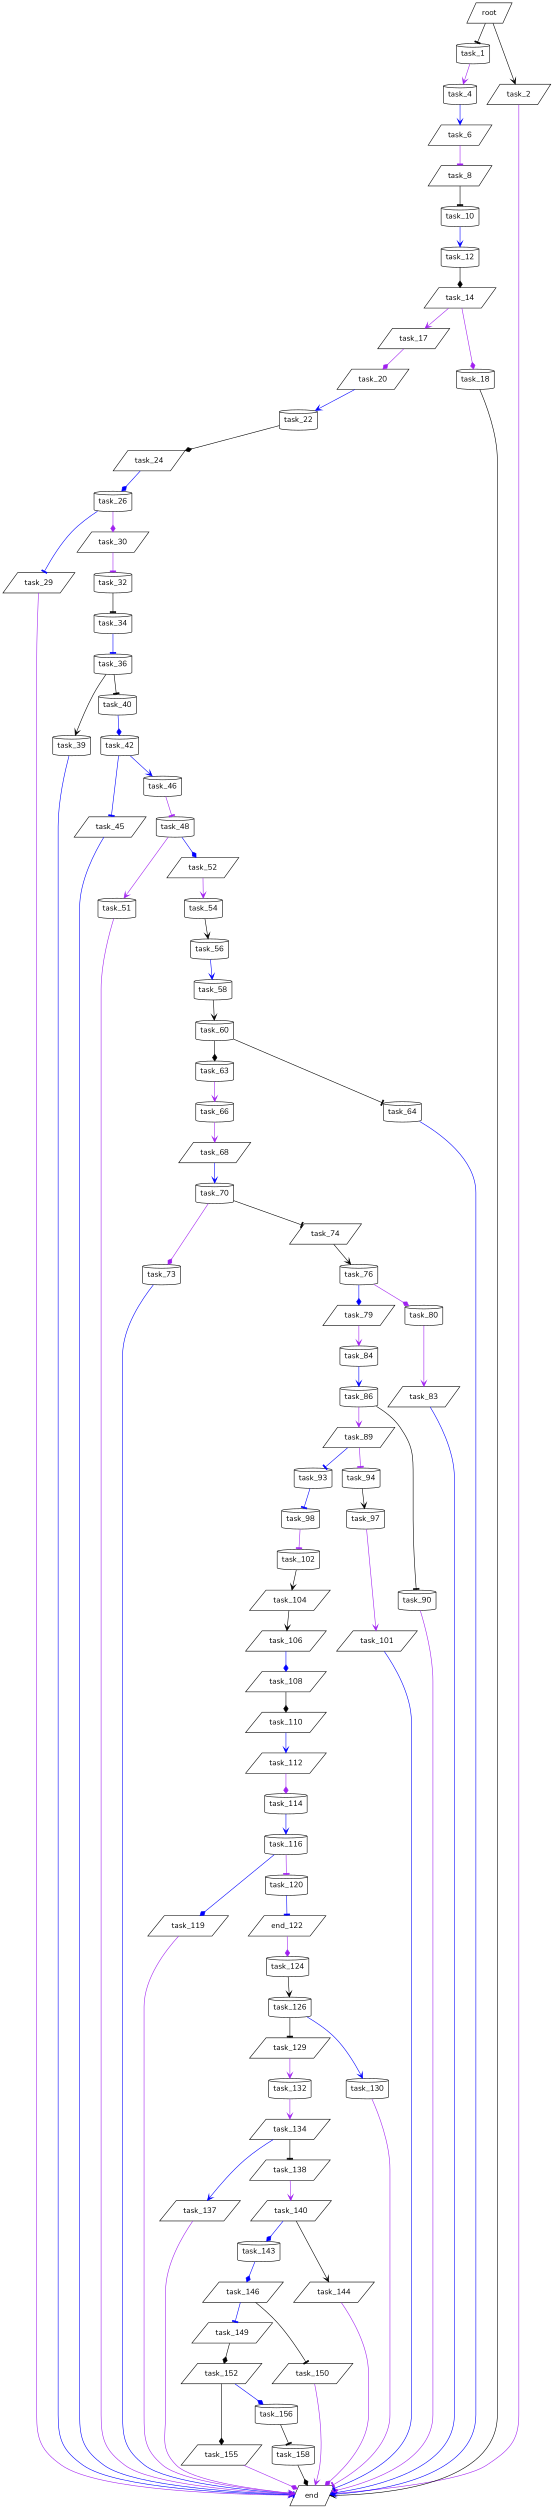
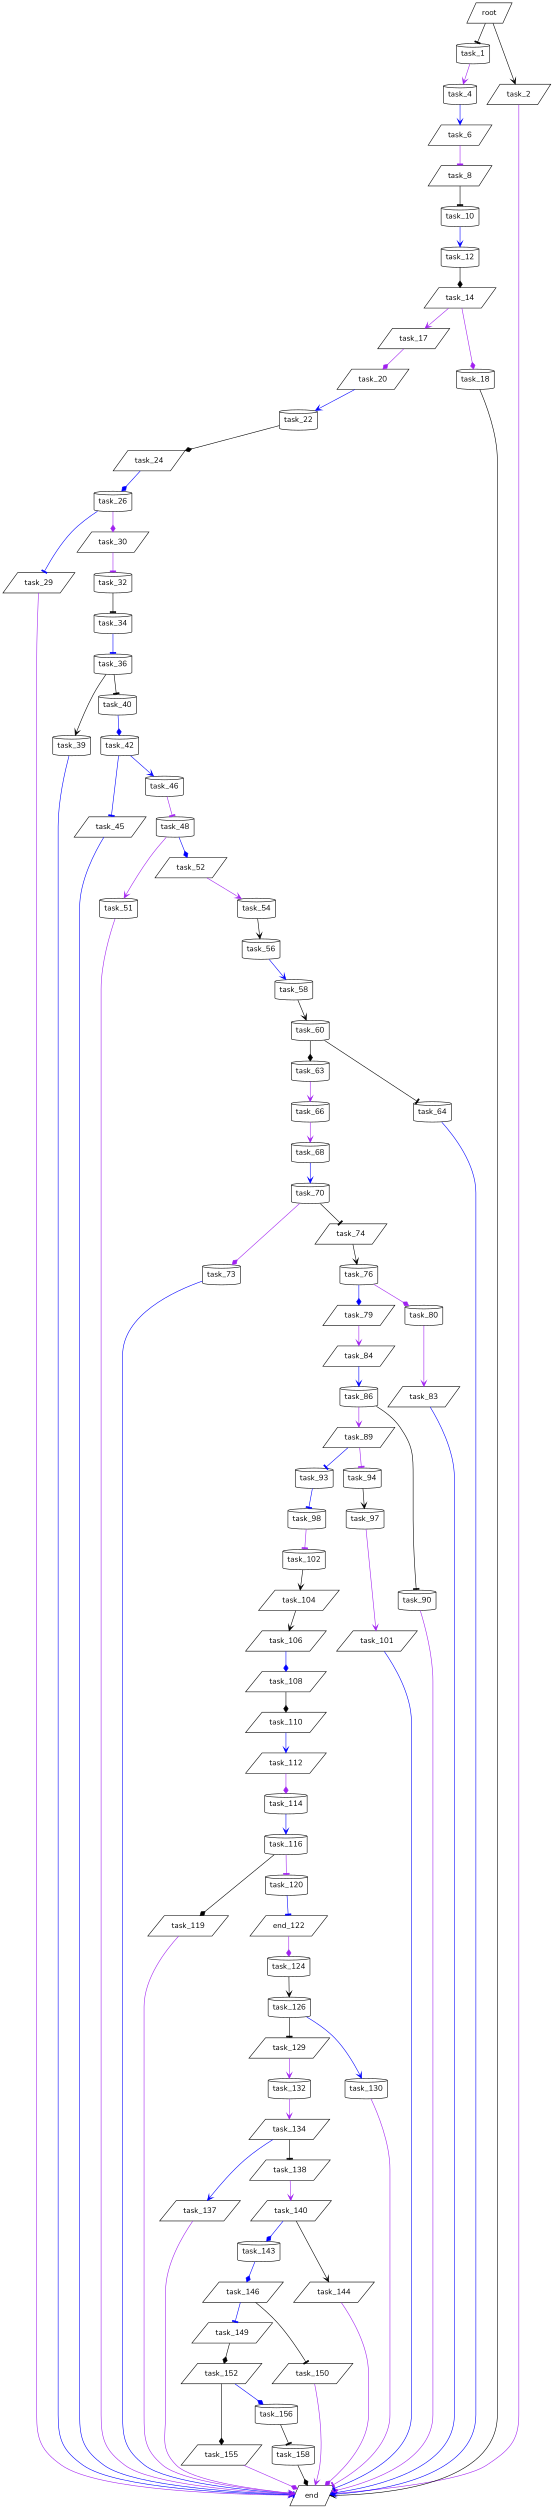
node "task_68": shape parallelogram -> cylinder
node "task_84": shape cylinder -> parallelogram
edge "task_116" -> "task_119": color blue -> black
